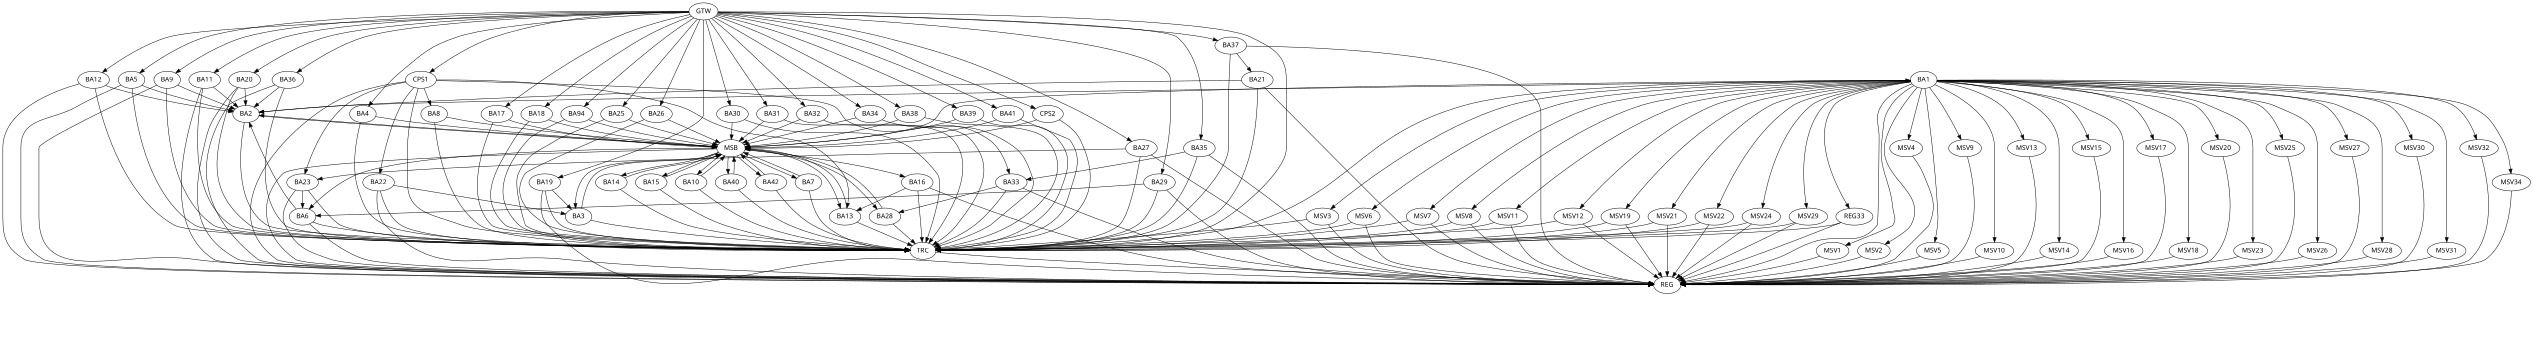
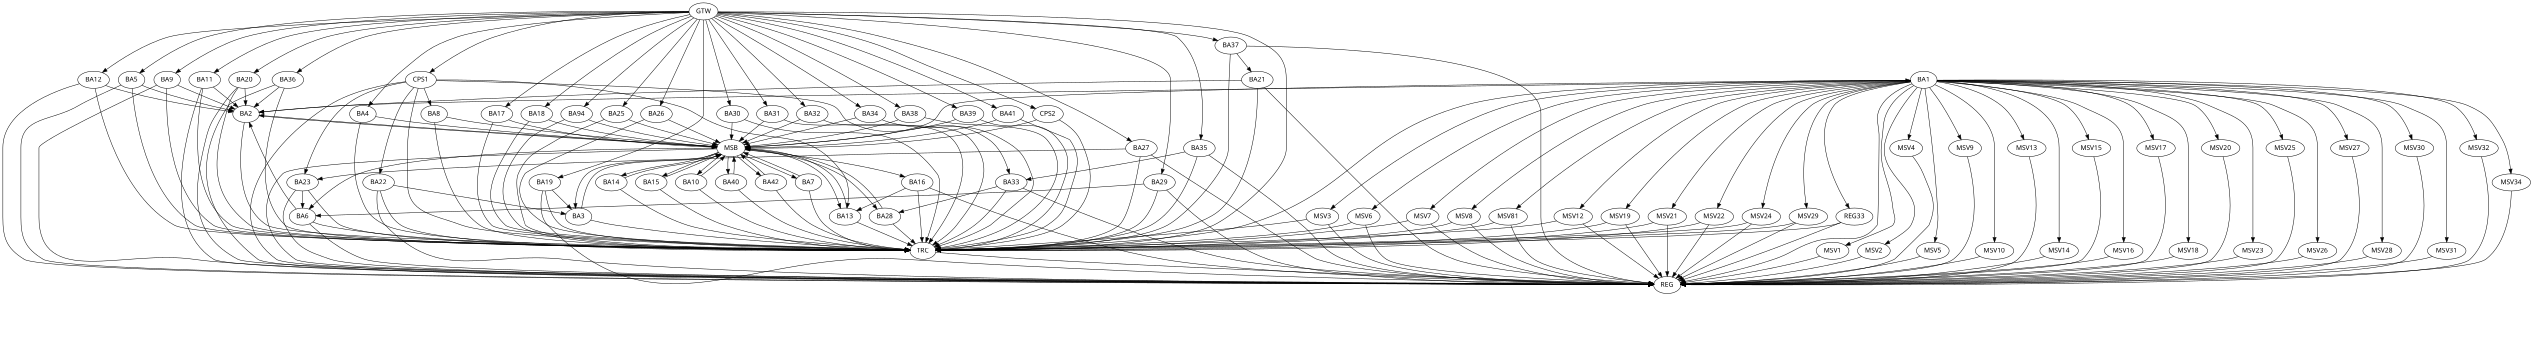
node "MSV11": label "MSV11" -> "MSV81"
